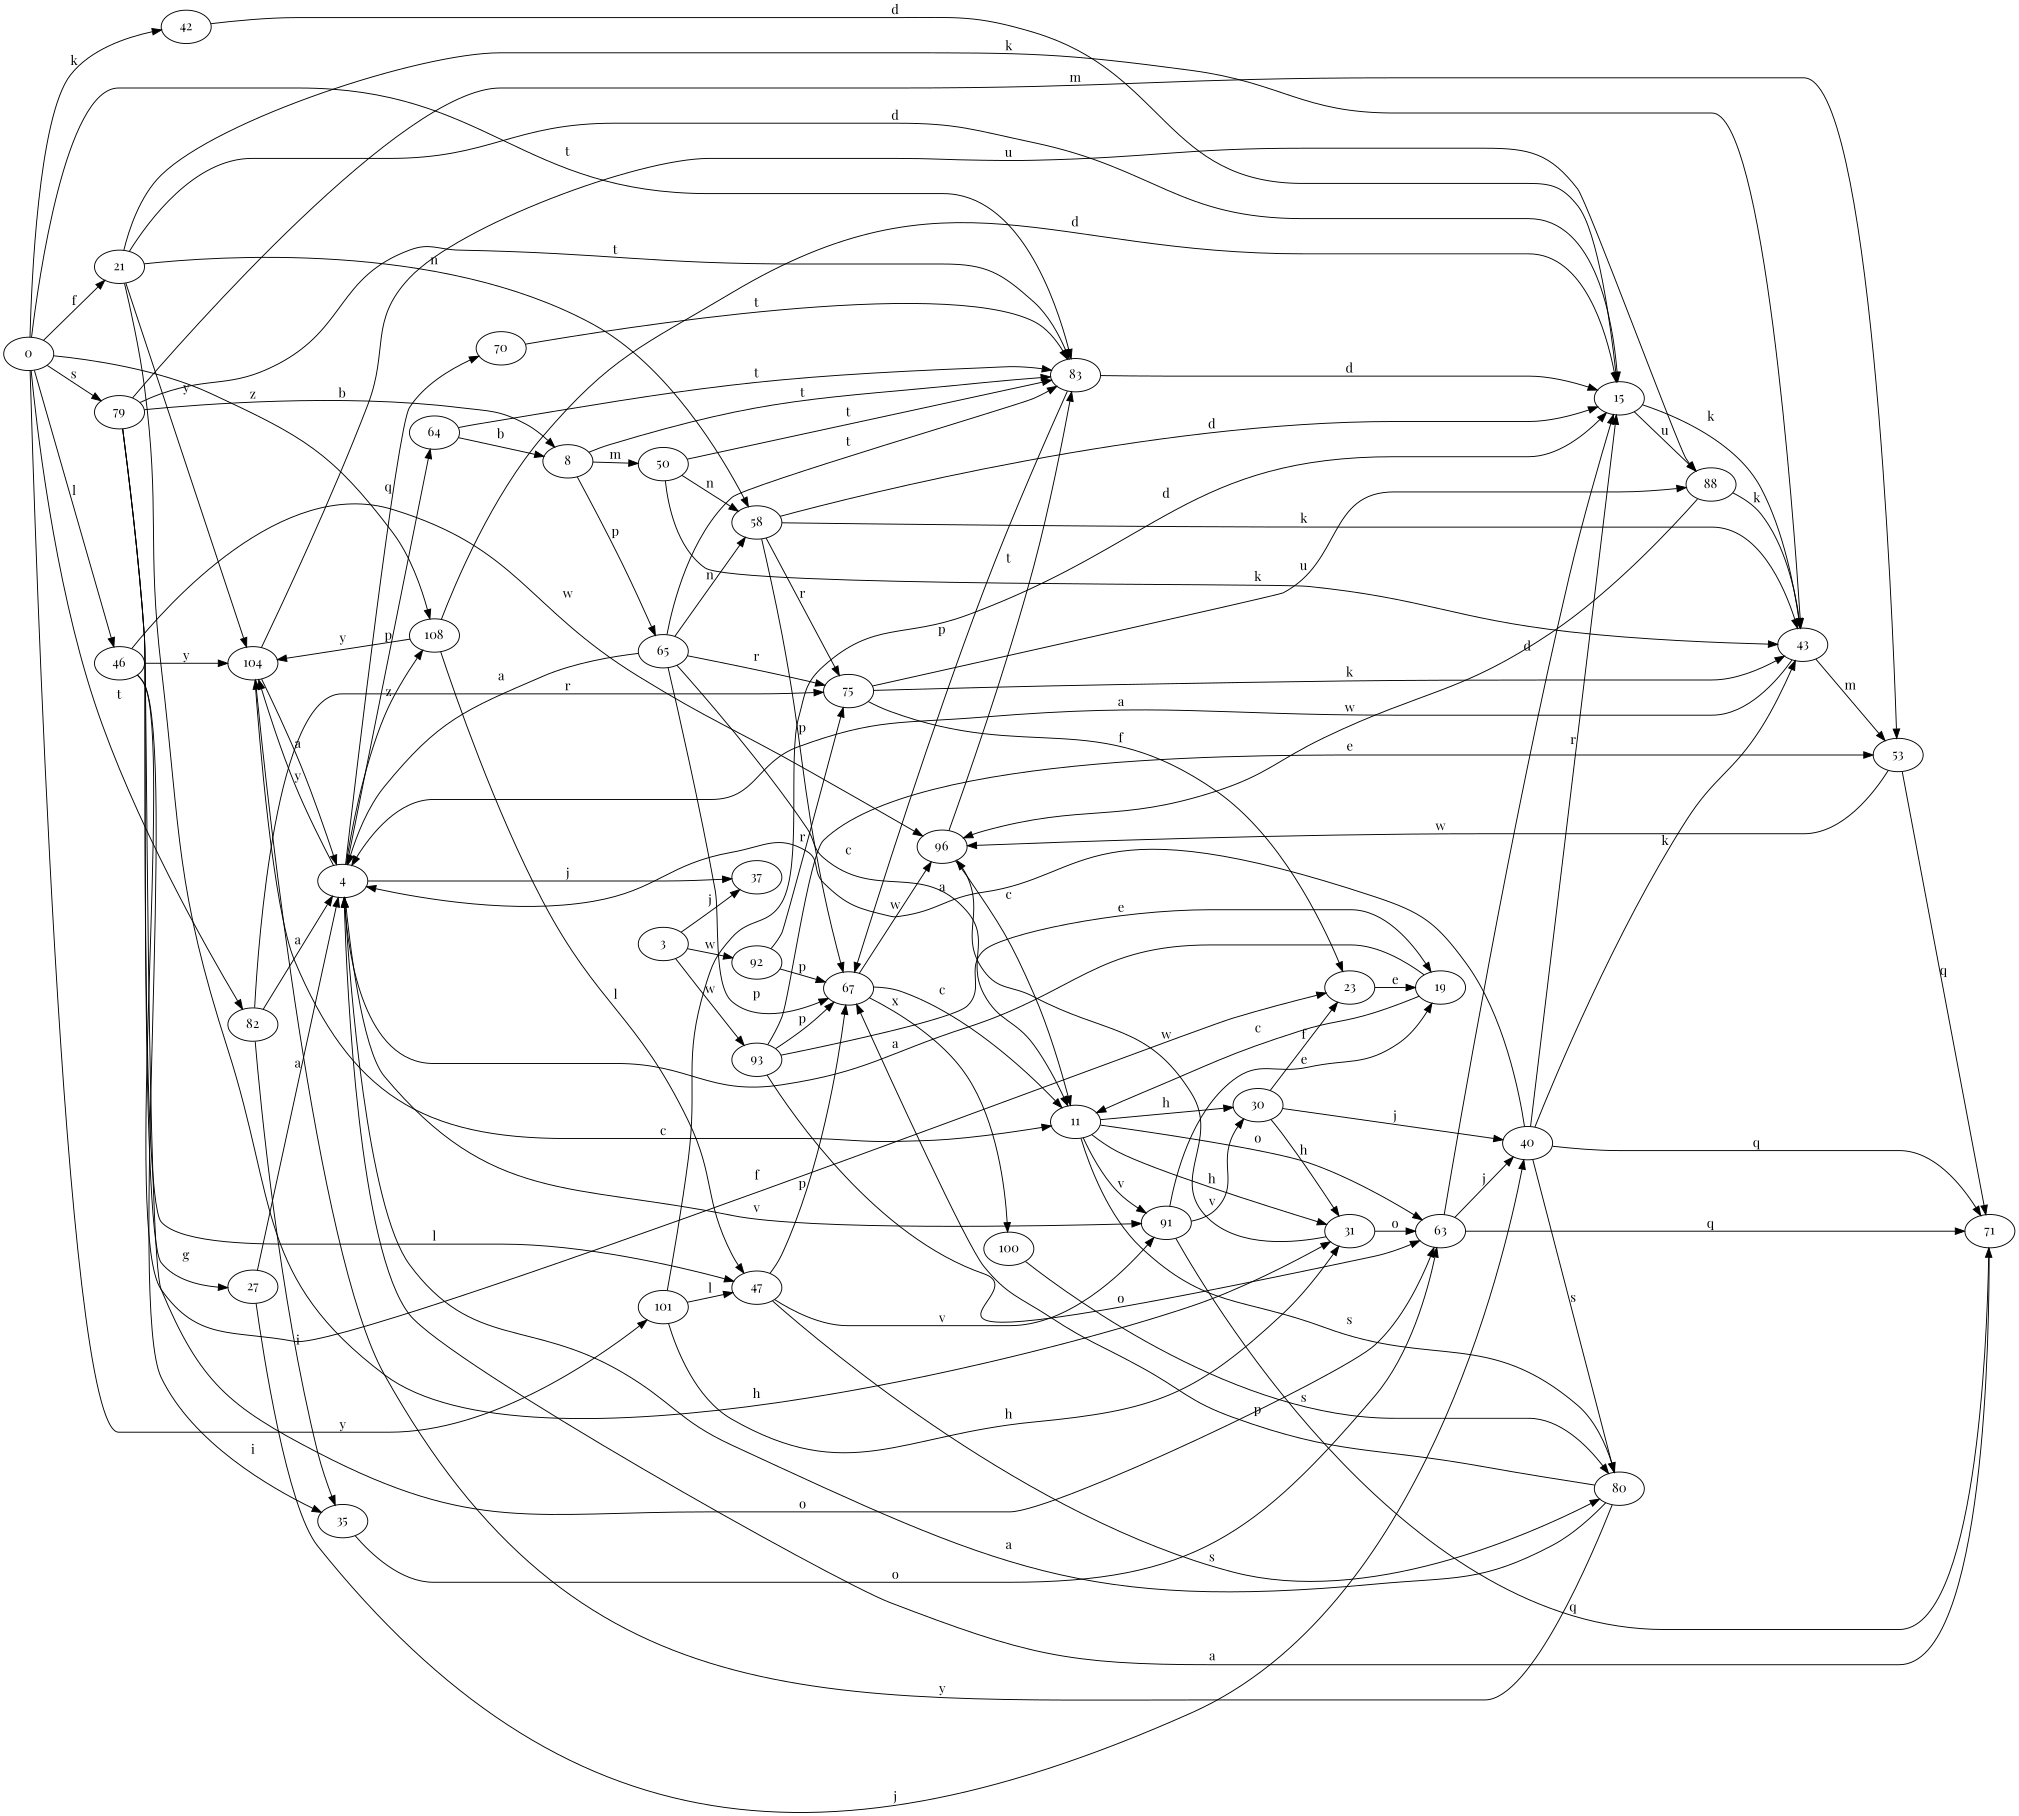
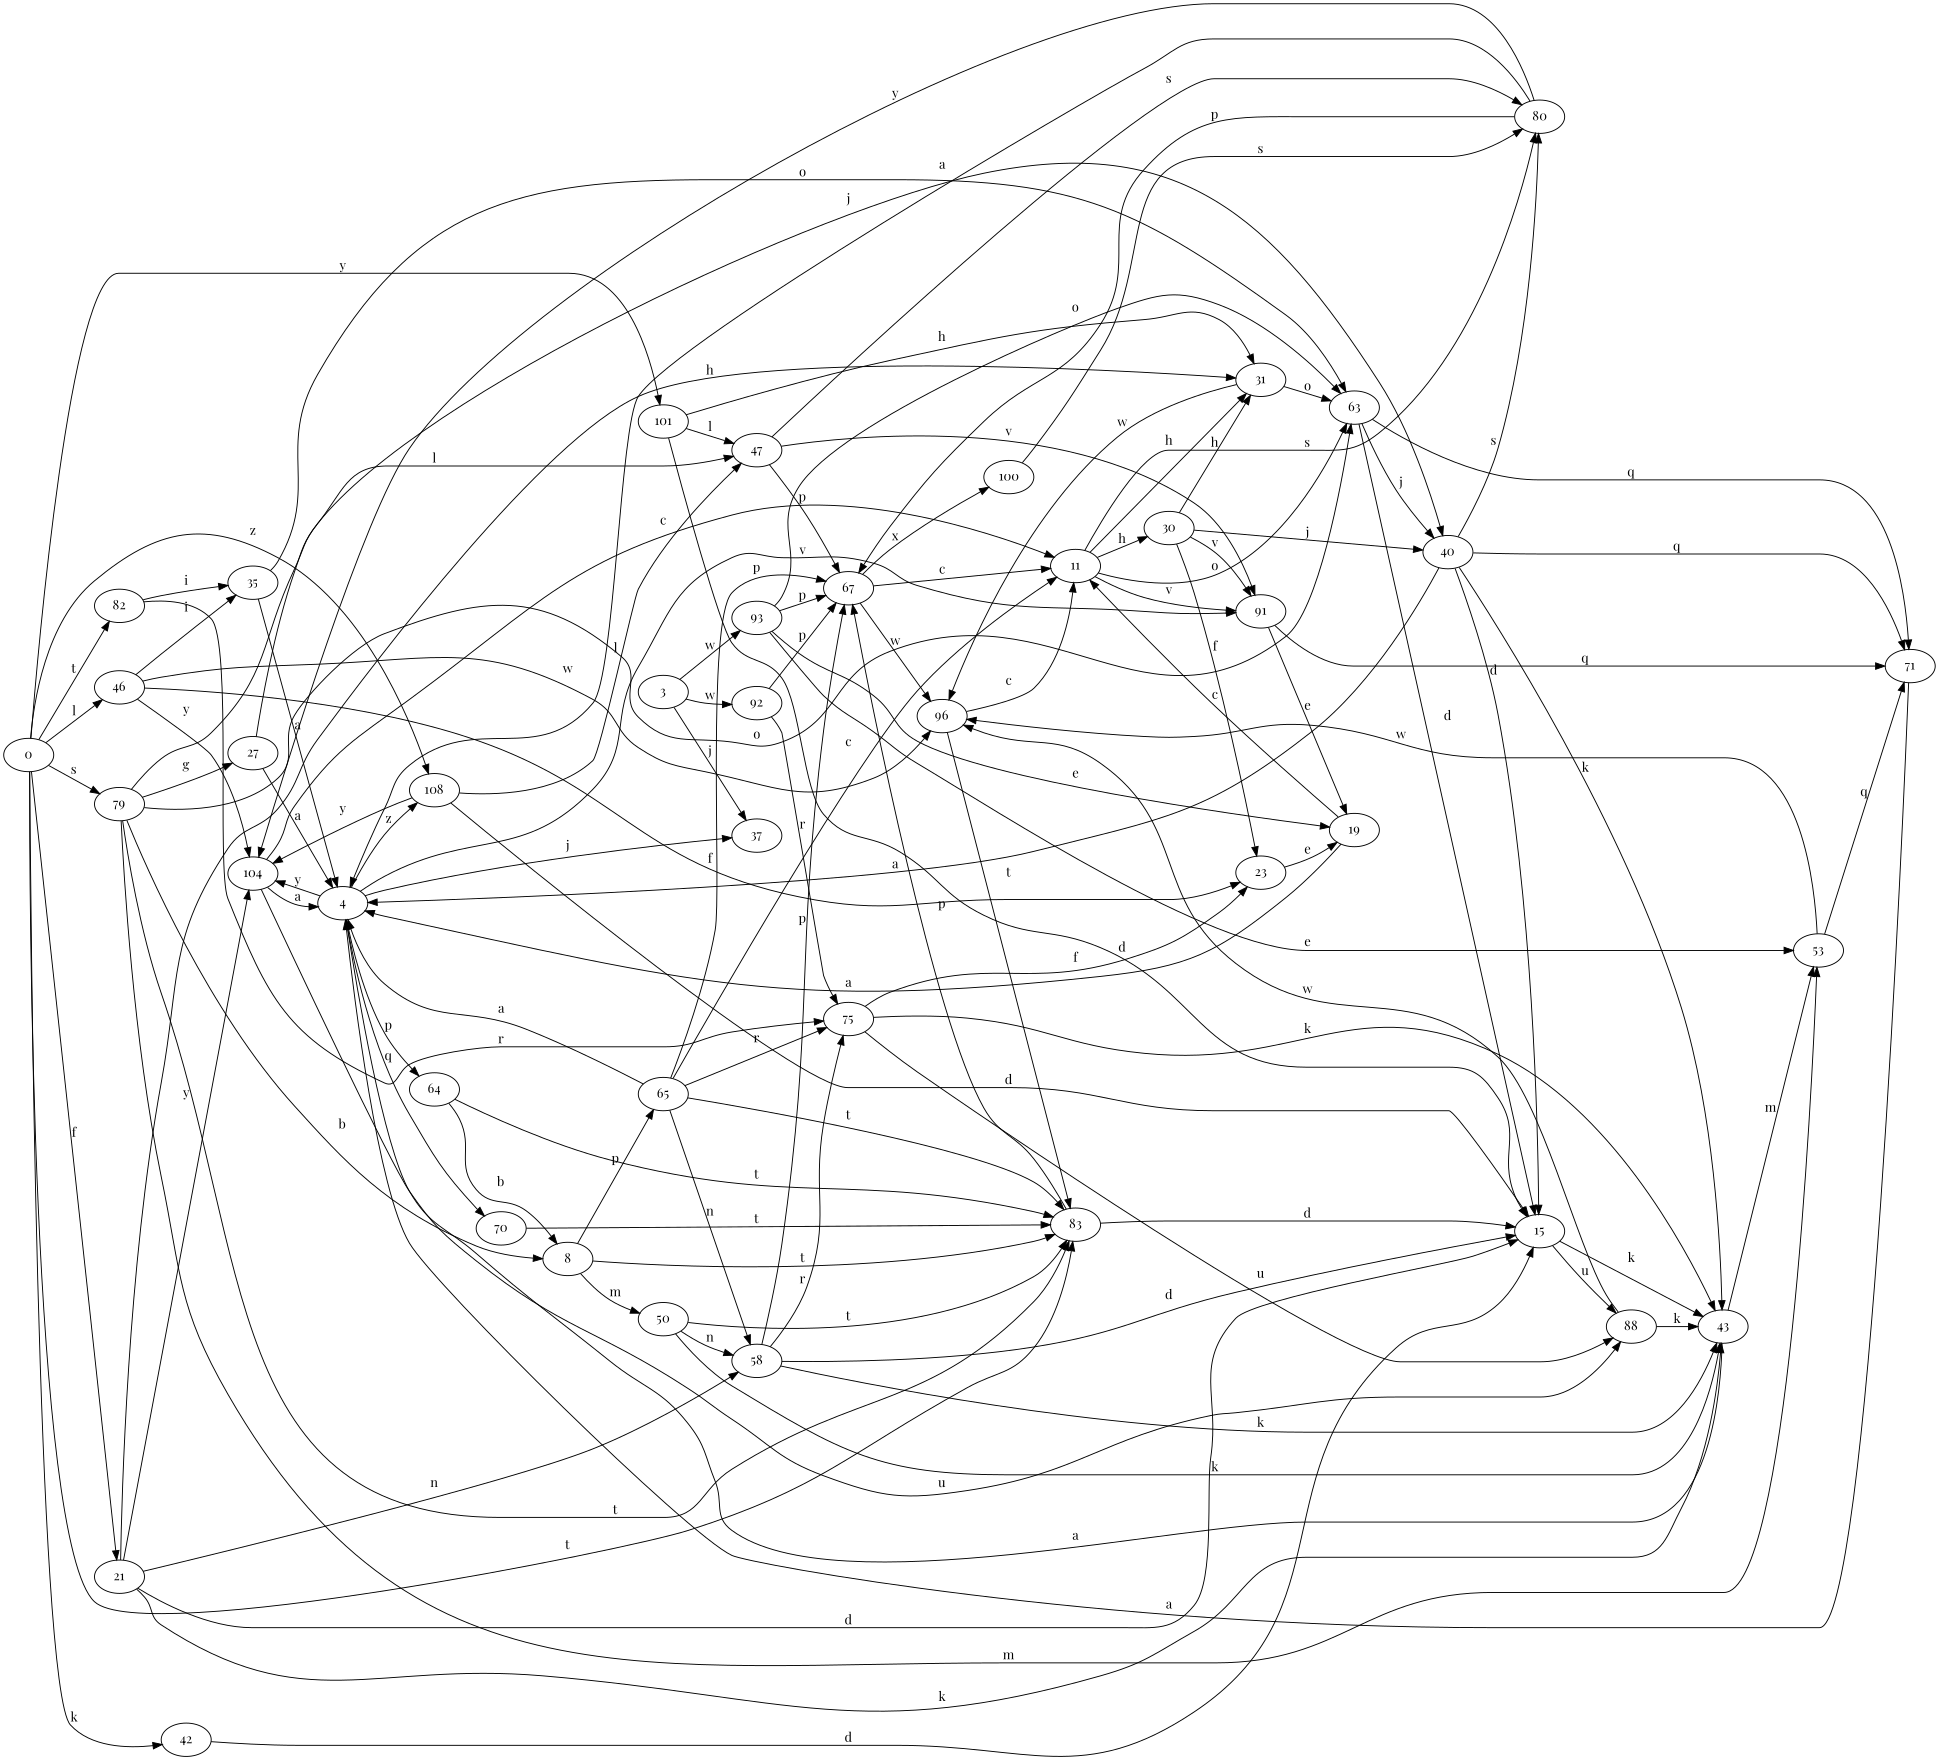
edge "40" -> "15": label "r" -> "d"
edge "82" -> "4": now "35" -> "4"
edge "91" -> "30": reversed
